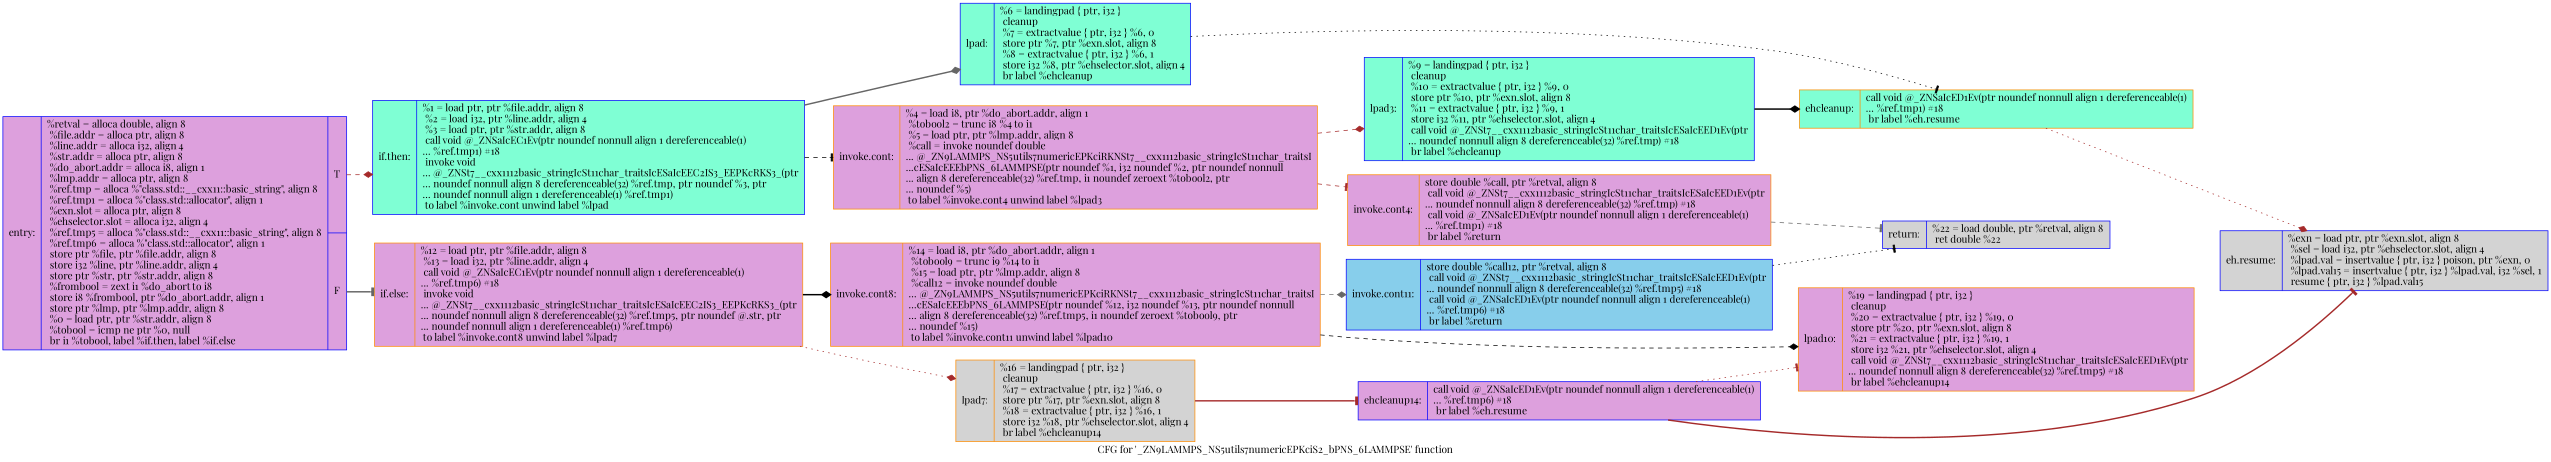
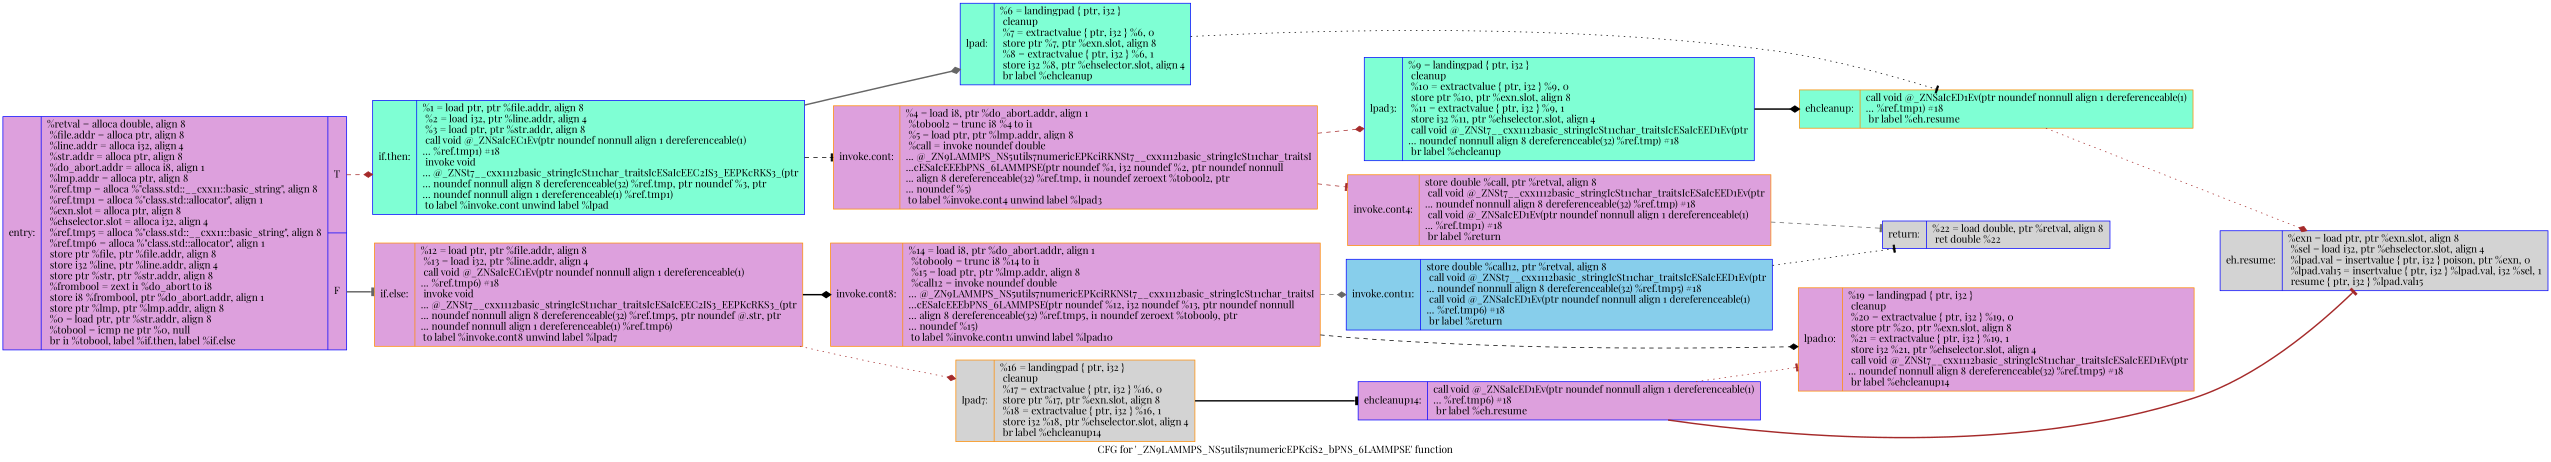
node "invoke.cont8:": text "%tobool9 = trunc i9 %14 to i1" -> "%tobool9 = trunc i8 %14 to i1"
edge "lpad7:" -> "ehcleanup14:": color brown -> black
